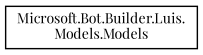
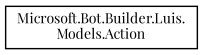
node "Microsoft.Bot.Builder.Luis. Models.Models": label "Microsoft.Bot.Builder.Luis. Models.Models" -> "Microsoft.Bot.Builder.Luis. Models.Action"
